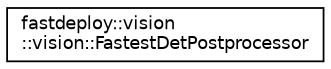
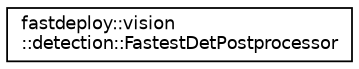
node "fastdeploy::vision ::vision::FastestDetPostprocessor": label "fastdeploy::vision ::vision::FastestDetPostprocessor" -> "fastdeploy::vision ::detection::FastestDetPostprocessor"
